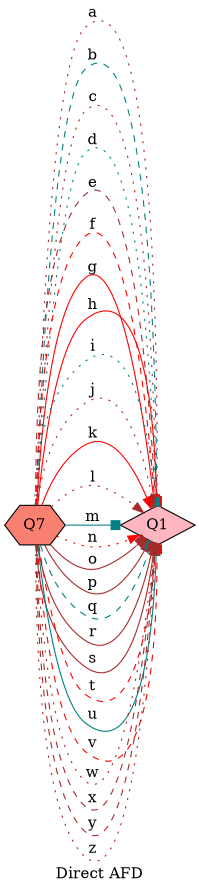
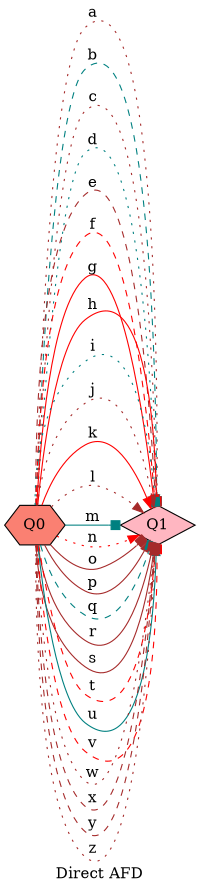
node "Q7": label "Q7" -> "Q0"
